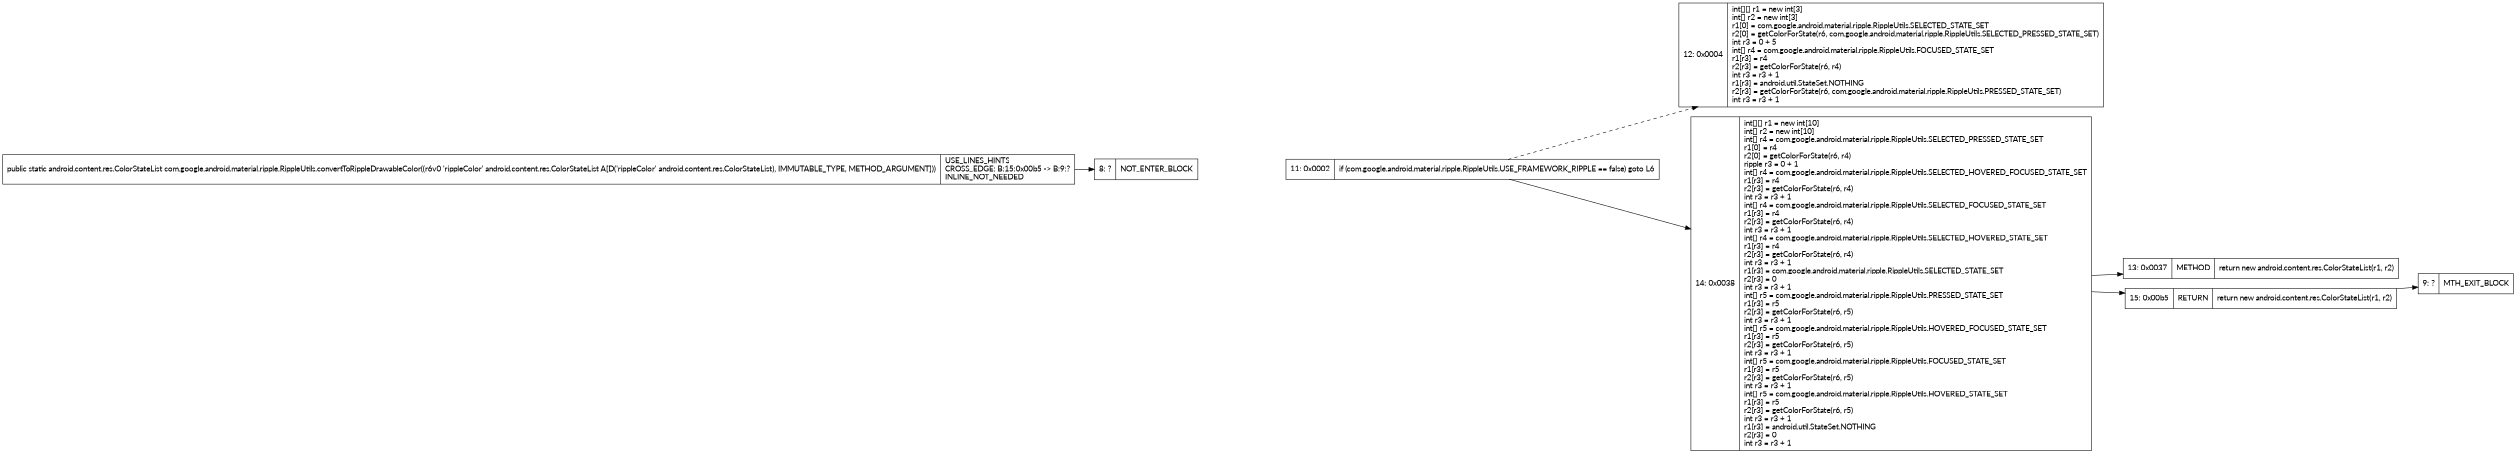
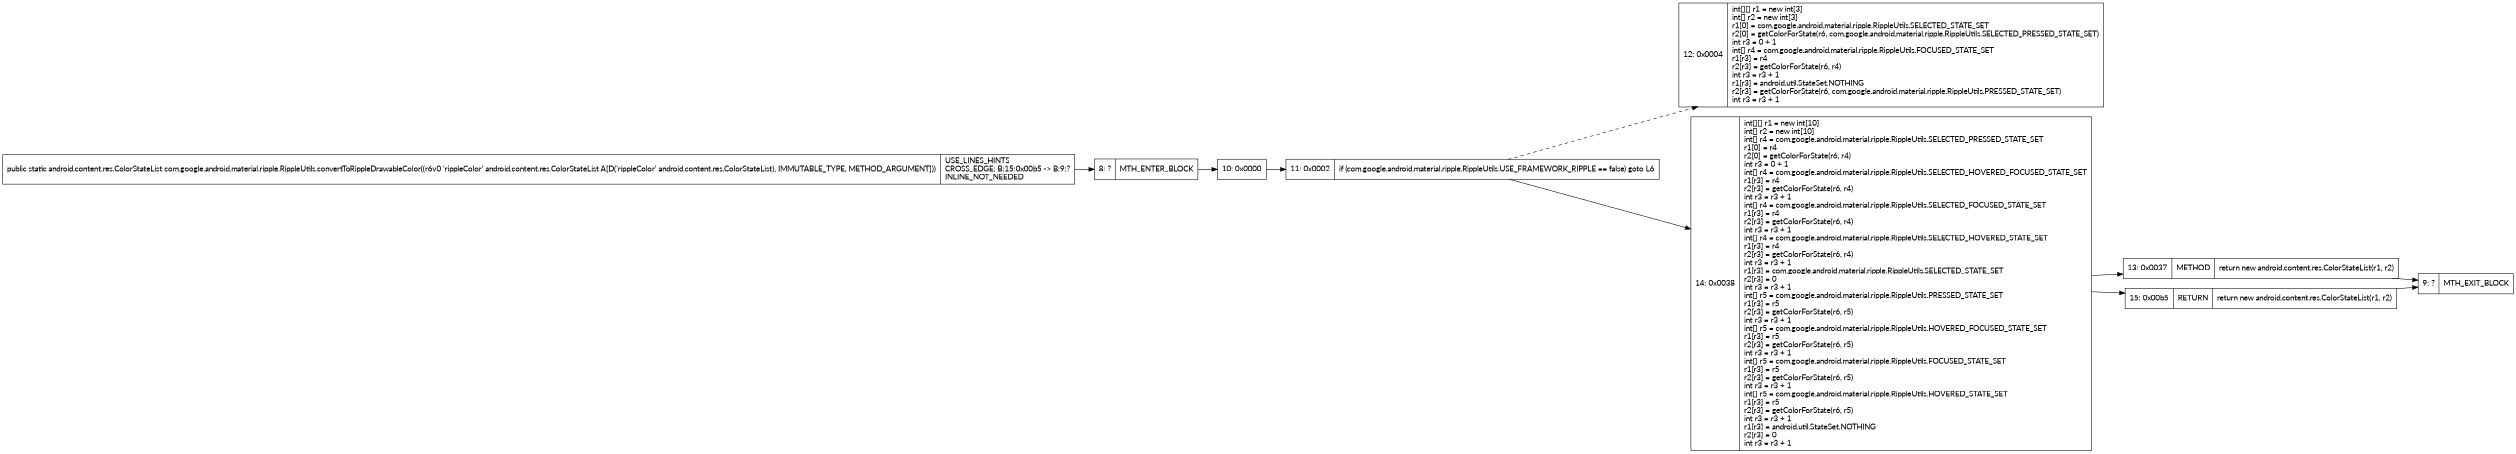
node "12: 0x0004": text "int r3 = 0 + 5" -> "int r3 = 0 + 1"
node "14: 0x0038": text "ripple r3 = 0 + 1" -> "int r3 = 0 + 1"
node "8: ?": text "NOT_ENTER_BLOCK" -> "MTH_ENTER_BLOCK"
node "10: 0x0000": added
edge "13: 0x0037" -> "9: ?": added
